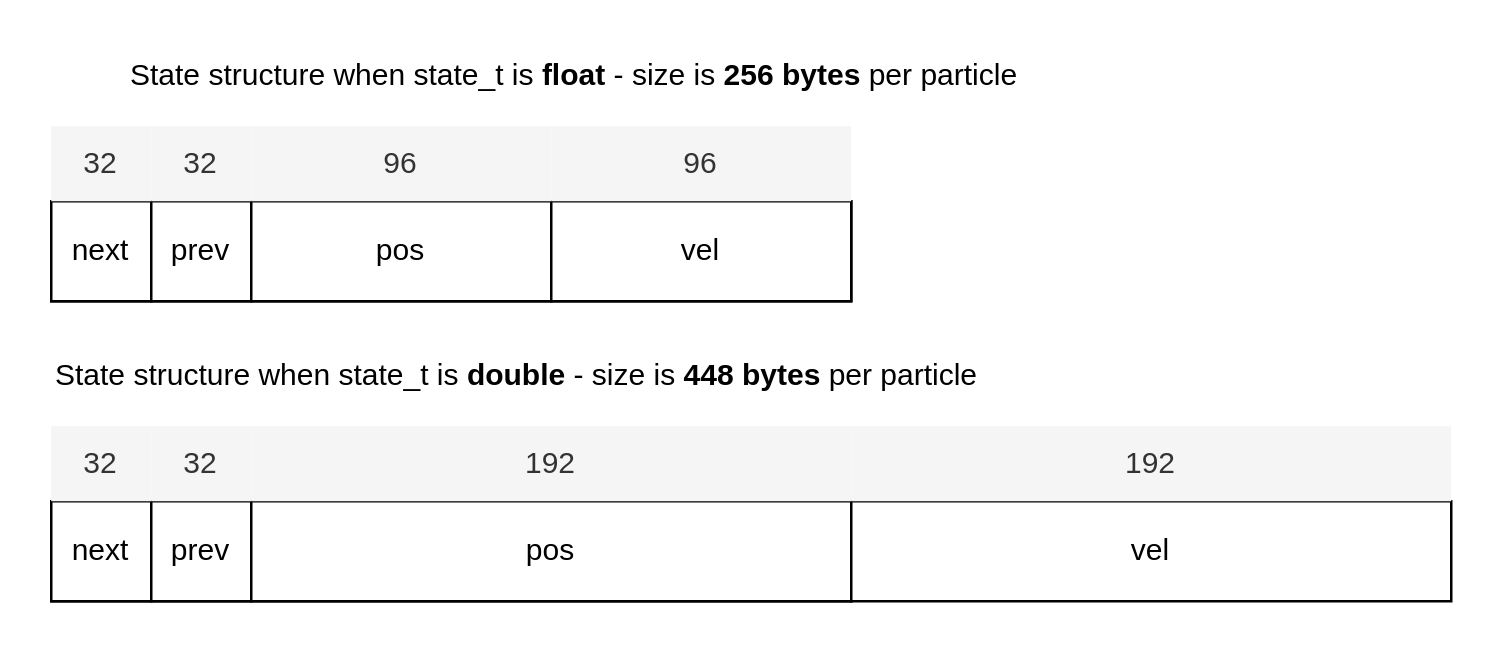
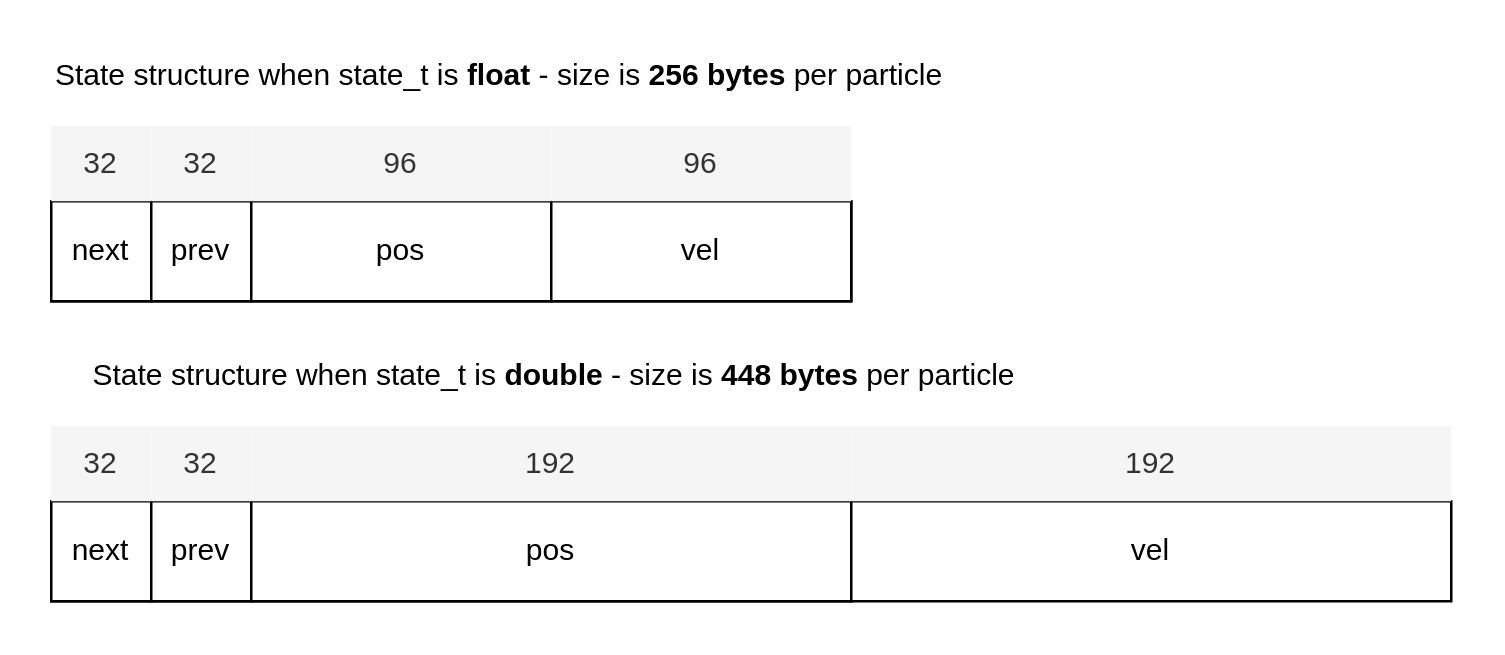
node "State structure when state_t is float - size is 256 bytes per particle": moved (664, 76) -> (589, 76)
node "State structure when state_t is double - size is 448 bytes per particle": moved (601, 376) -> (639, 376)
